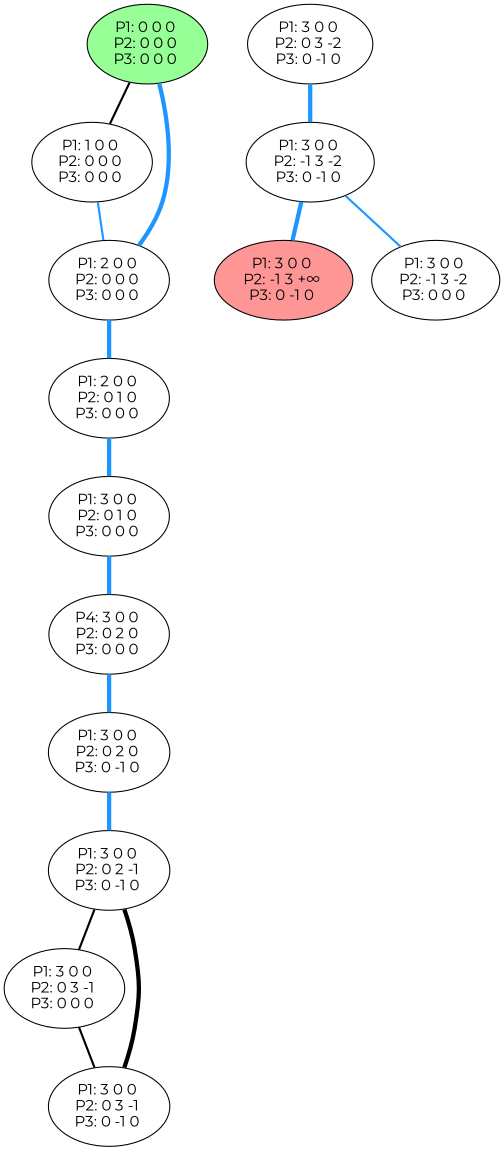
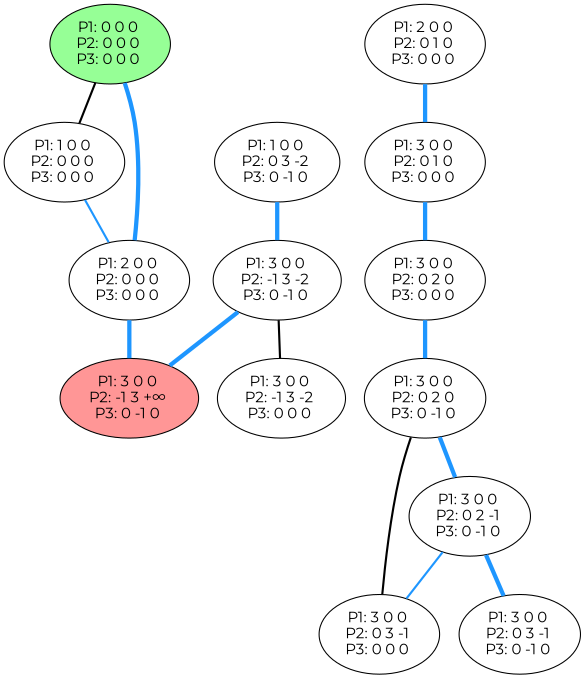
node "P1: 3 0 0 P2: 0 3 -2 P3: 0 -1 0": label "P1: 3 0 0 P2: 0 3 -2 P3: 0 -1 0" -> "P1: 1 0 0 P2: 0 3 -2 P3: 0 -1 0"
edge "P1: 3 0 0 P2: -1 3 -2 P3: 0 -1 0" -- "P1: 3 0 0 P2: -1 3 -2 P3: 0 0 0": color #1e96ff -> black
edge "P1: 2 0 0 P2: 0 0 0 P3: 0 0 0" -- "P1: 2 0 0 P2: 0 1 0 P3: 0 0 0": now "P1: 2 0 0 P2: 0 0 0 P3: 0 0 0" -- "P1: 3 0 0 P2: -1 3 +∞ P3: 0 -1 0"
node "P4: 3 0 0 P2: 0 2 0 P3: 0 0 0": label "P4: 3 0 0 P2: 0 2 0 P3: 0 0 0" -> "P1: 3 0 0 P2: 0 2 0 P3: 0 0 0"
edge "P1: 3 0 0 P2: 0 2 -1 P3: 0 -1 0" -- "P1: 3 0 0 P2: 0 3 -1 P3: 0 0 0": color black -> #1e96ff
edge "P1: 3 0 0 P2: 0 2 -1 P3: 0 -1 0" -- "P1: 3 0 0 P2: 0 3 -1 P3: 0 -1 0": color black -> #1e96ff
edge "P1: 3 0 0 P2: 0 3 -1 P3: 0 0 0" -- "P1: 3 0 0 P2: 0 3 -1 P3: 0 -1 0": now "P1: 3 0 0 P2: 0 3 -1 P3: 0 0 0" -- "P1: 3 0 0 P2: 0 2 0 P3: 0 -1 0"
